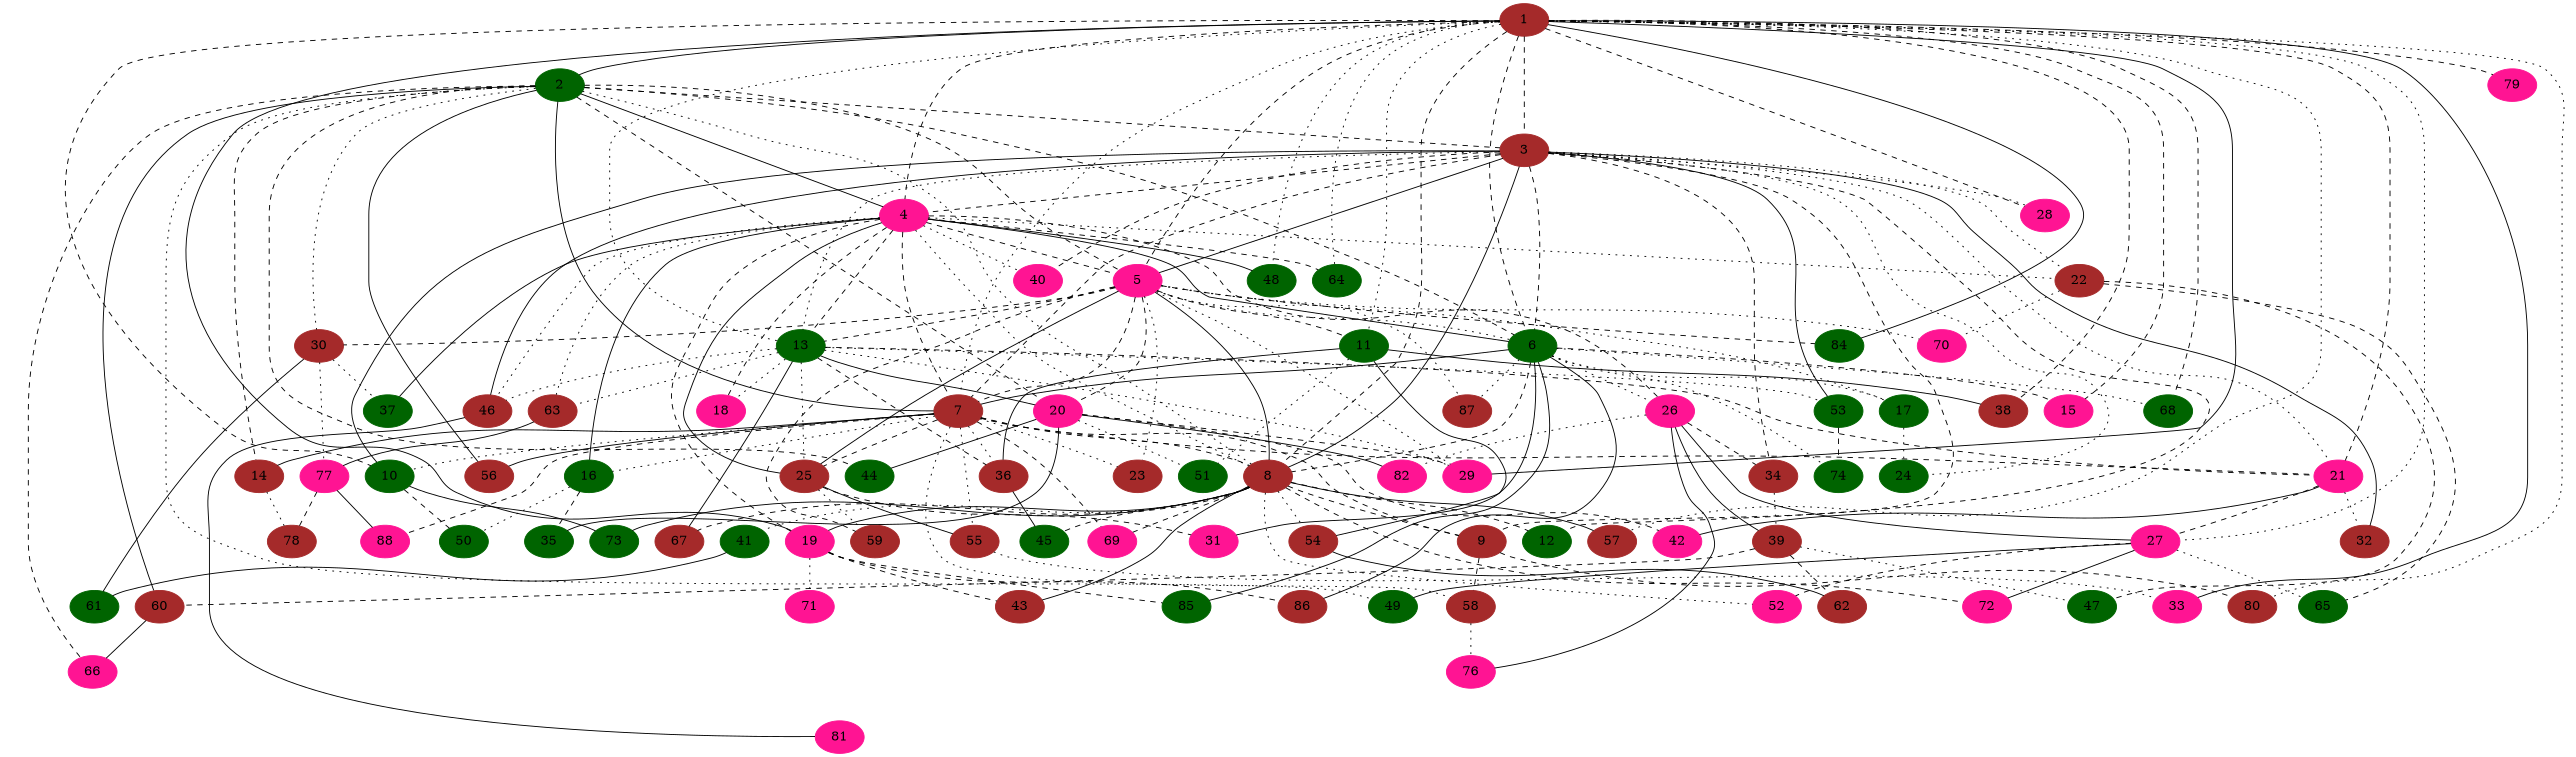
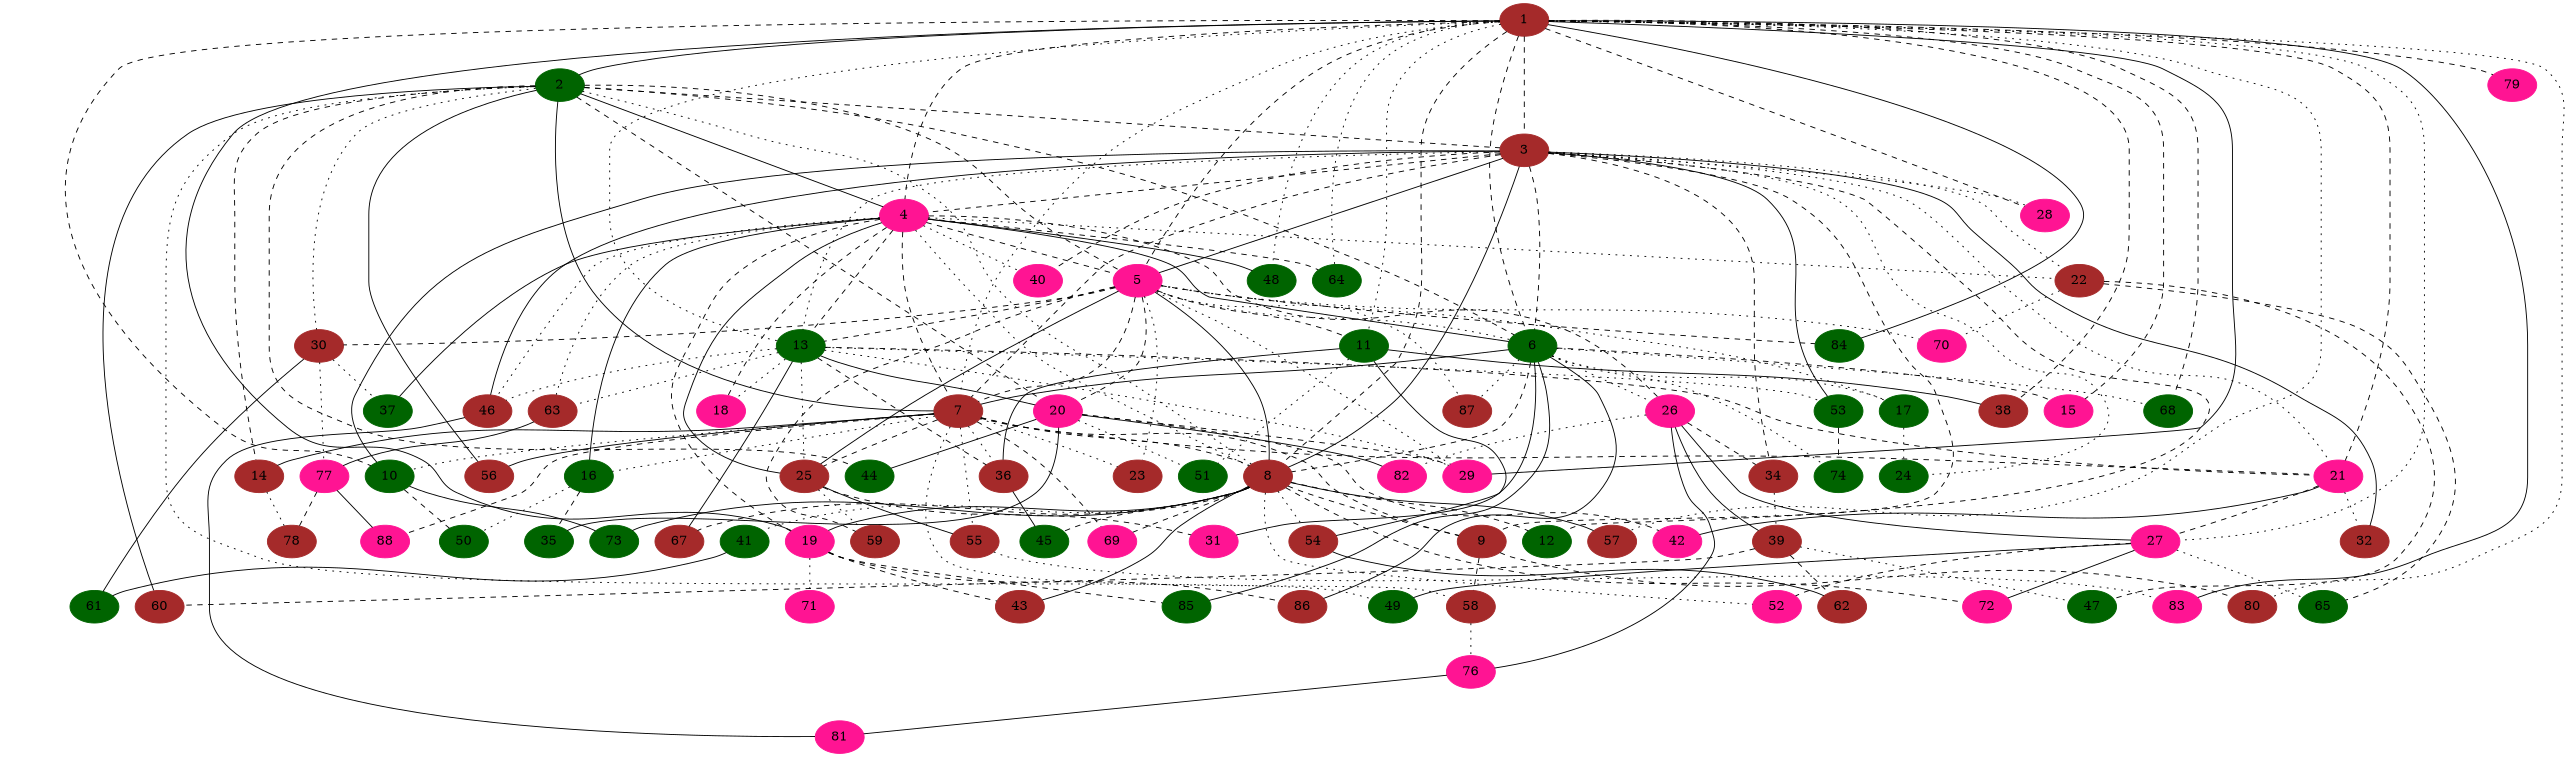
node "33": label "33" -> "83"
node "66": removed
edge "76" -- "81": added
